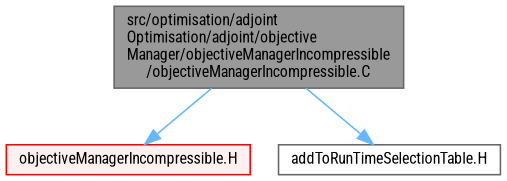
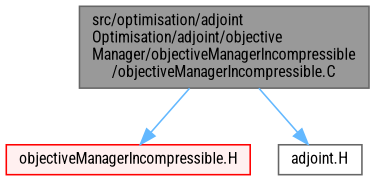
node "addToRunTimeSelectionTable.H": label "addToRunTimeSelectionTable.H" -> "adjoint.H"
